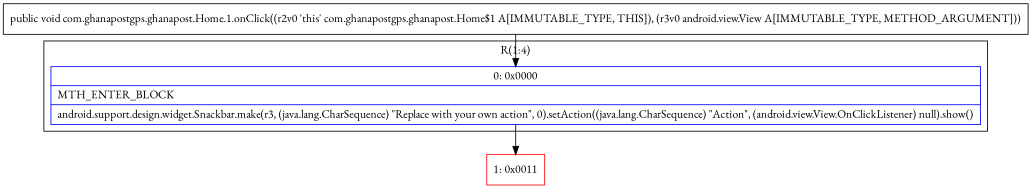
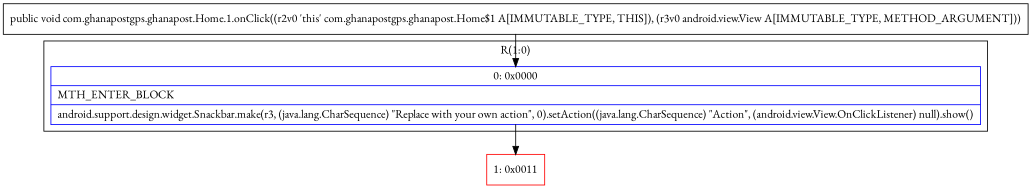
cluster "R(1:4)": label "R(1:4)" -> "R(1:0)"
